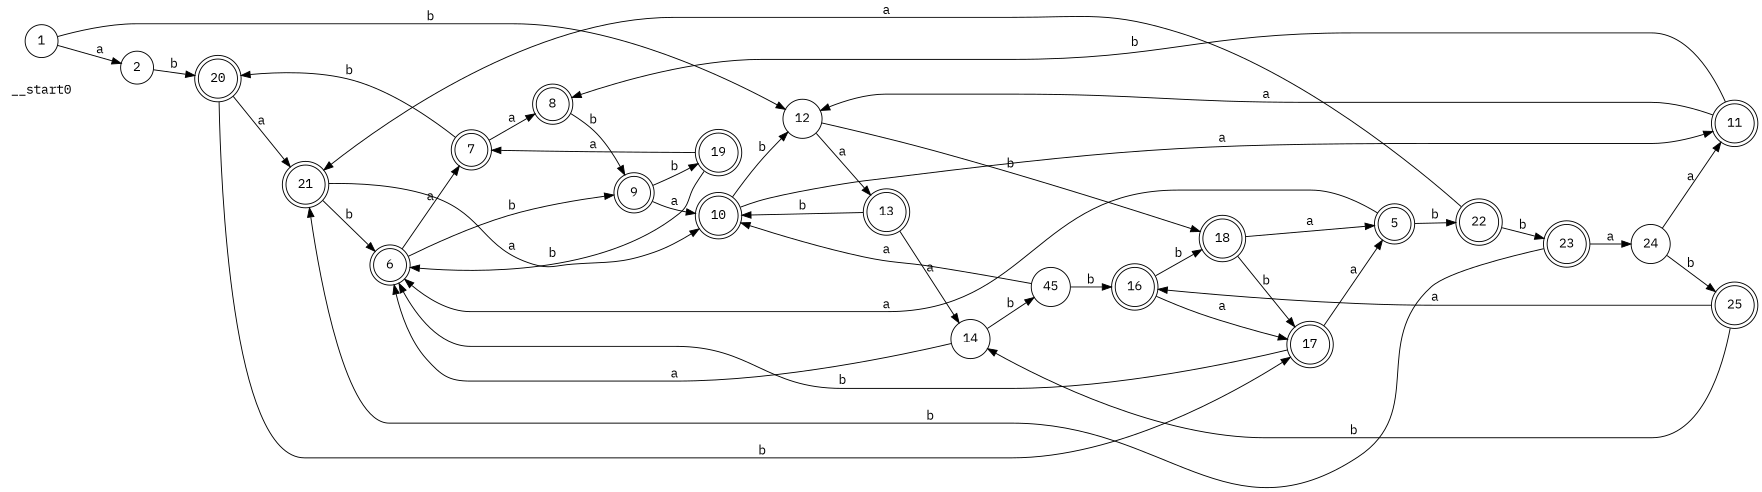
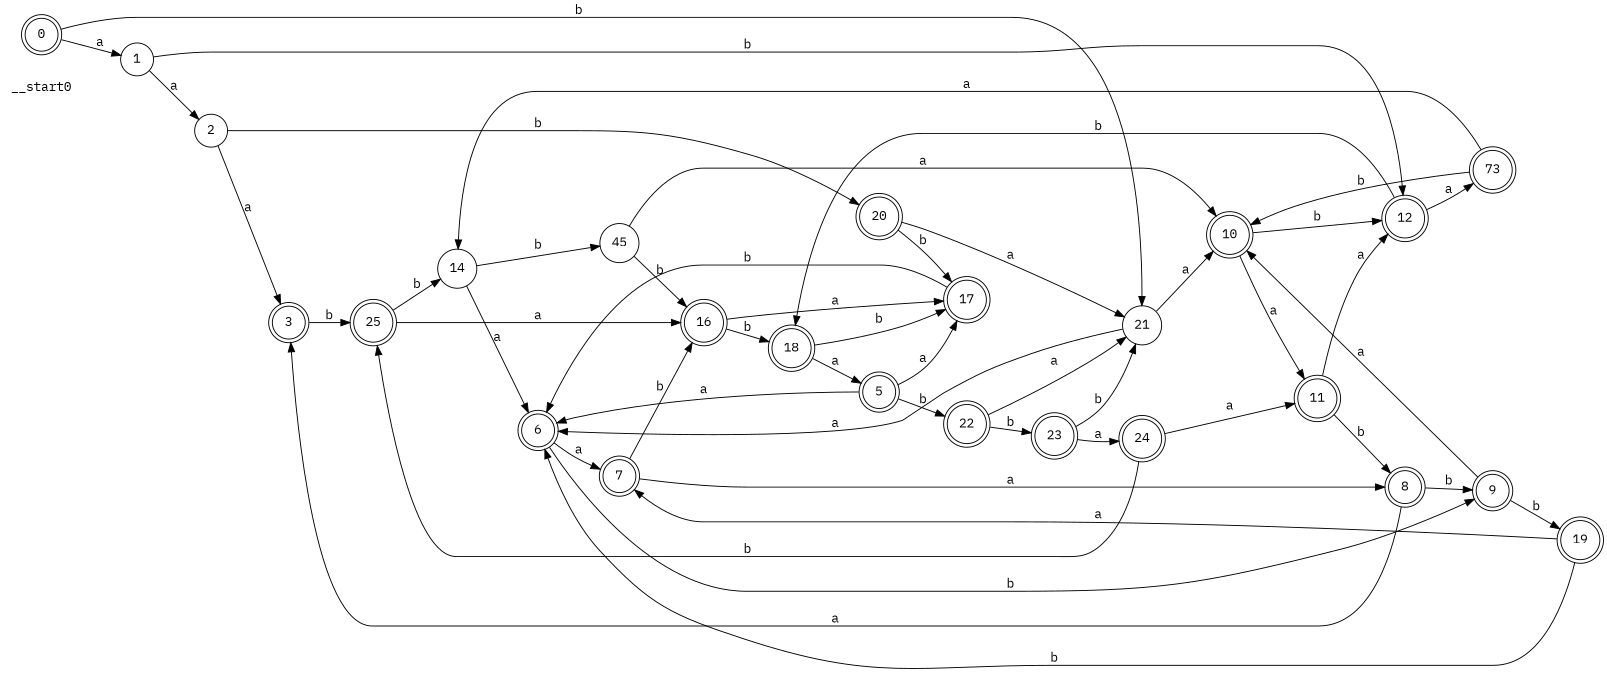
node "0": added
edge "7" -> "20": now "7" -> "16"
node "12": shape circle -> doublecircle
node "21": shape doublecircle -> circle
node "13": label "13" -> "73"
edge "21" -> "6": label "b" -> "a"
node "24": shape circle -> doublecircle
edge "17" -> "5": reversed
node "3": added
